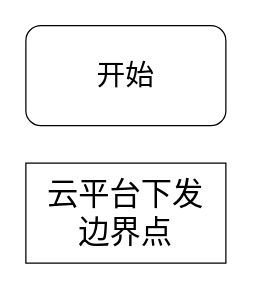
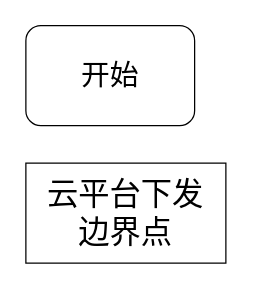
node "开始": size 200x100 -> 169x100
